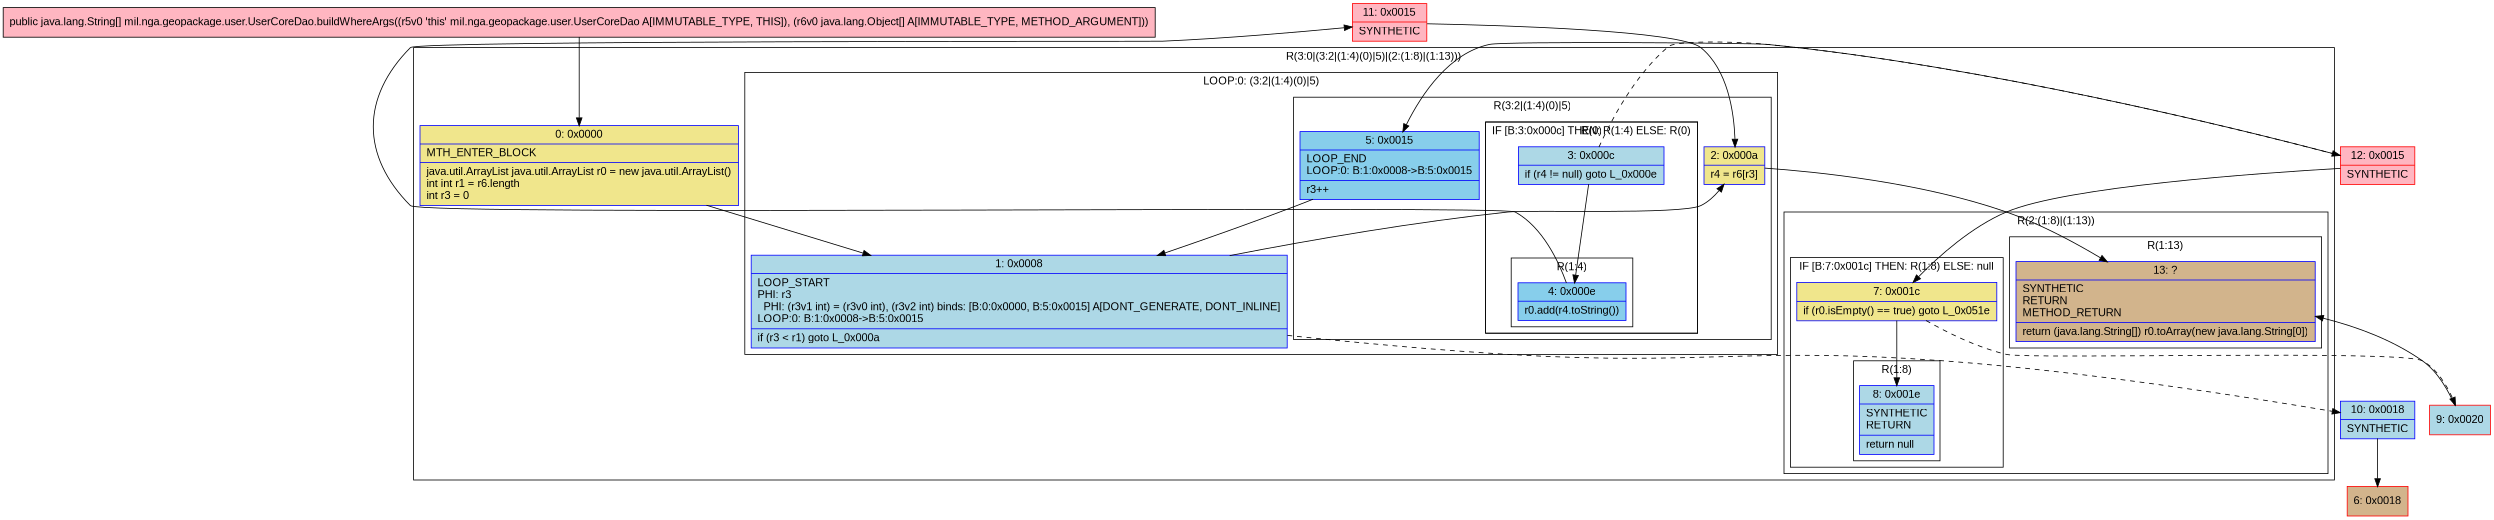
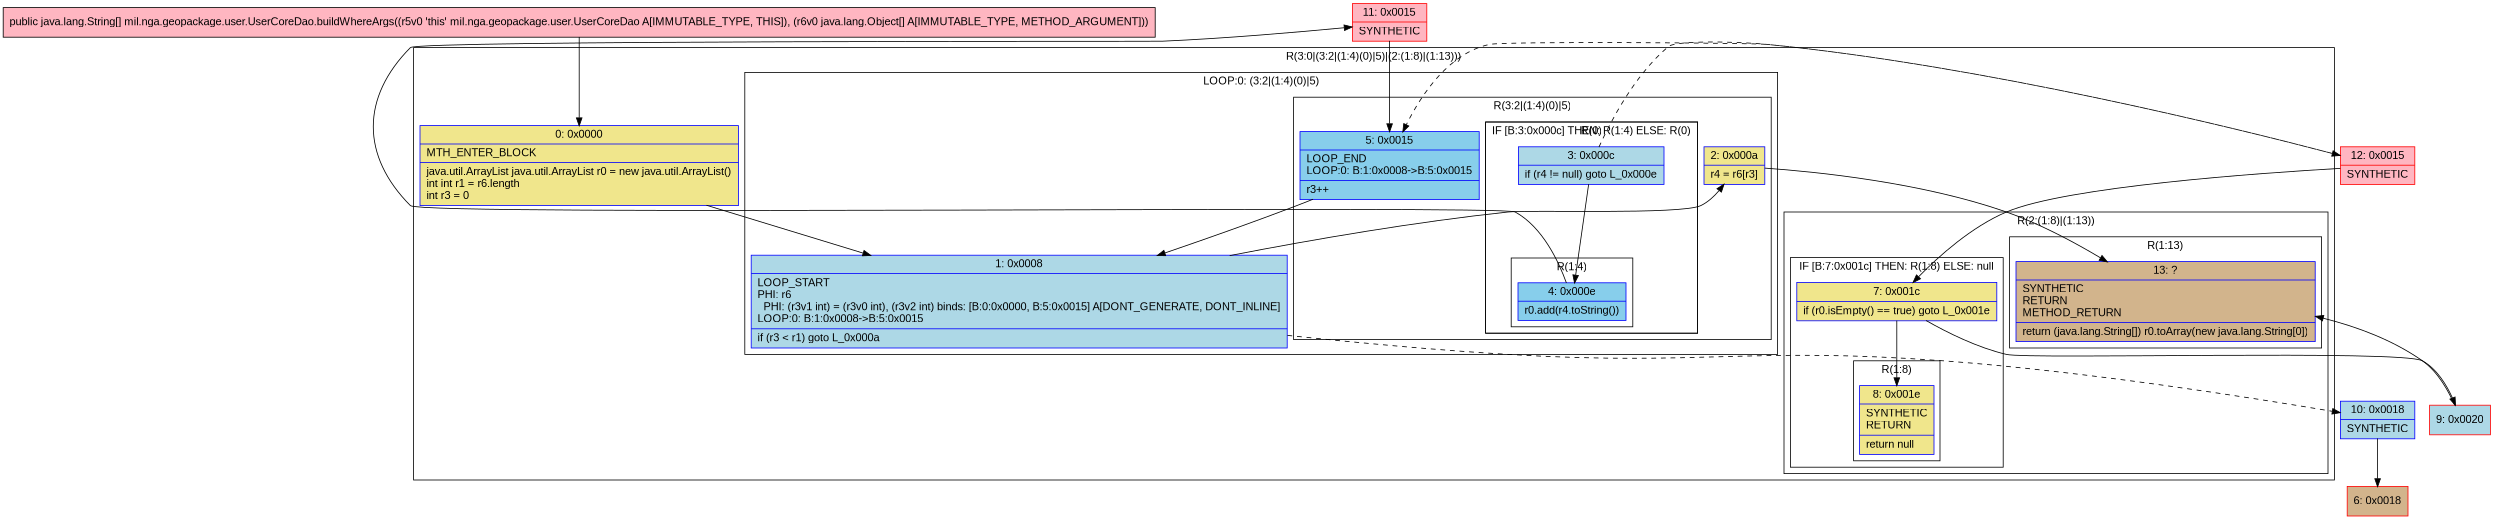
edge "11: 0x0015" -> "2: 0x000a": now "11: 0x0015" -> "5: 0x0015"
edge "12: 0x0015" -> "5: 0x0015": style solid -> dashed
node "1: 0x0008": text "PHI: r3" -> "PHI: r6"
node "7: 0x001c": text "if (r0.isEmpty() == true) goto L_0x051e" -> "if (r0.isEmpty() == true) goto L_0x001e"
edge "7: 0x001c" -> "9: 0x0020": style dashed -> solid
node "8: 0x001e": fillcolor lightblue -> khaki
